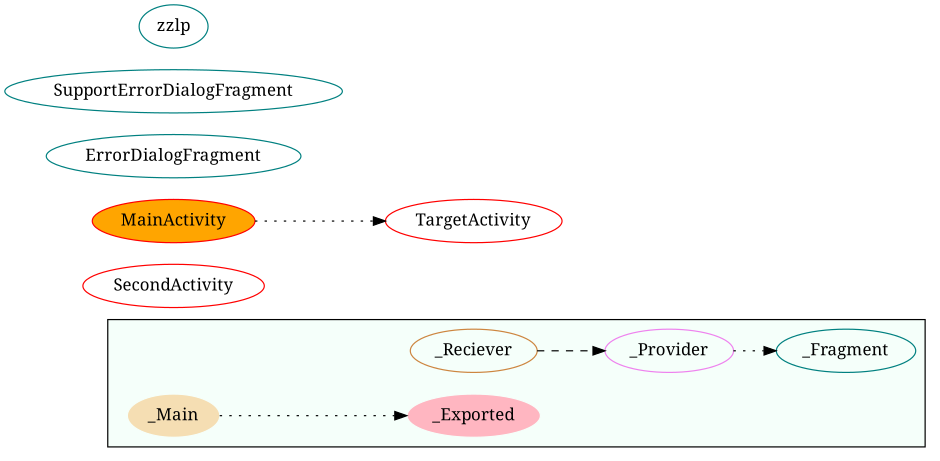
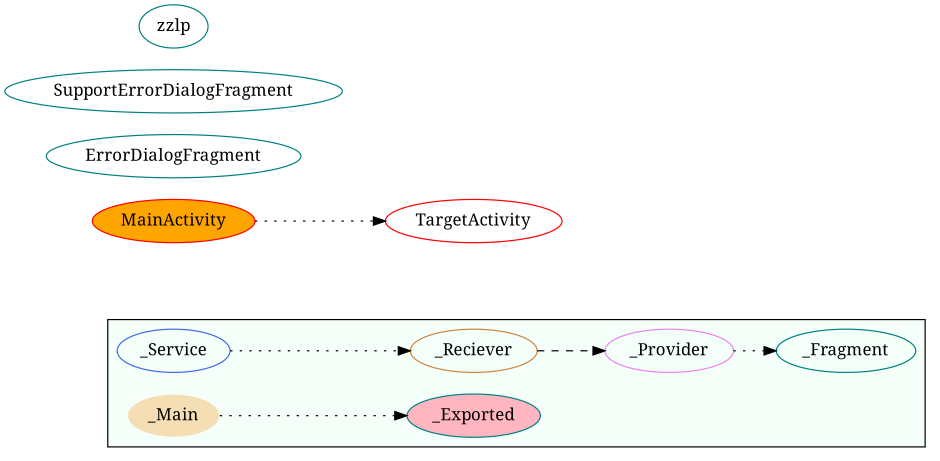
node "SecondActivity": removed
node "_Service": added
node "_Exported": color mintcream -> teal
